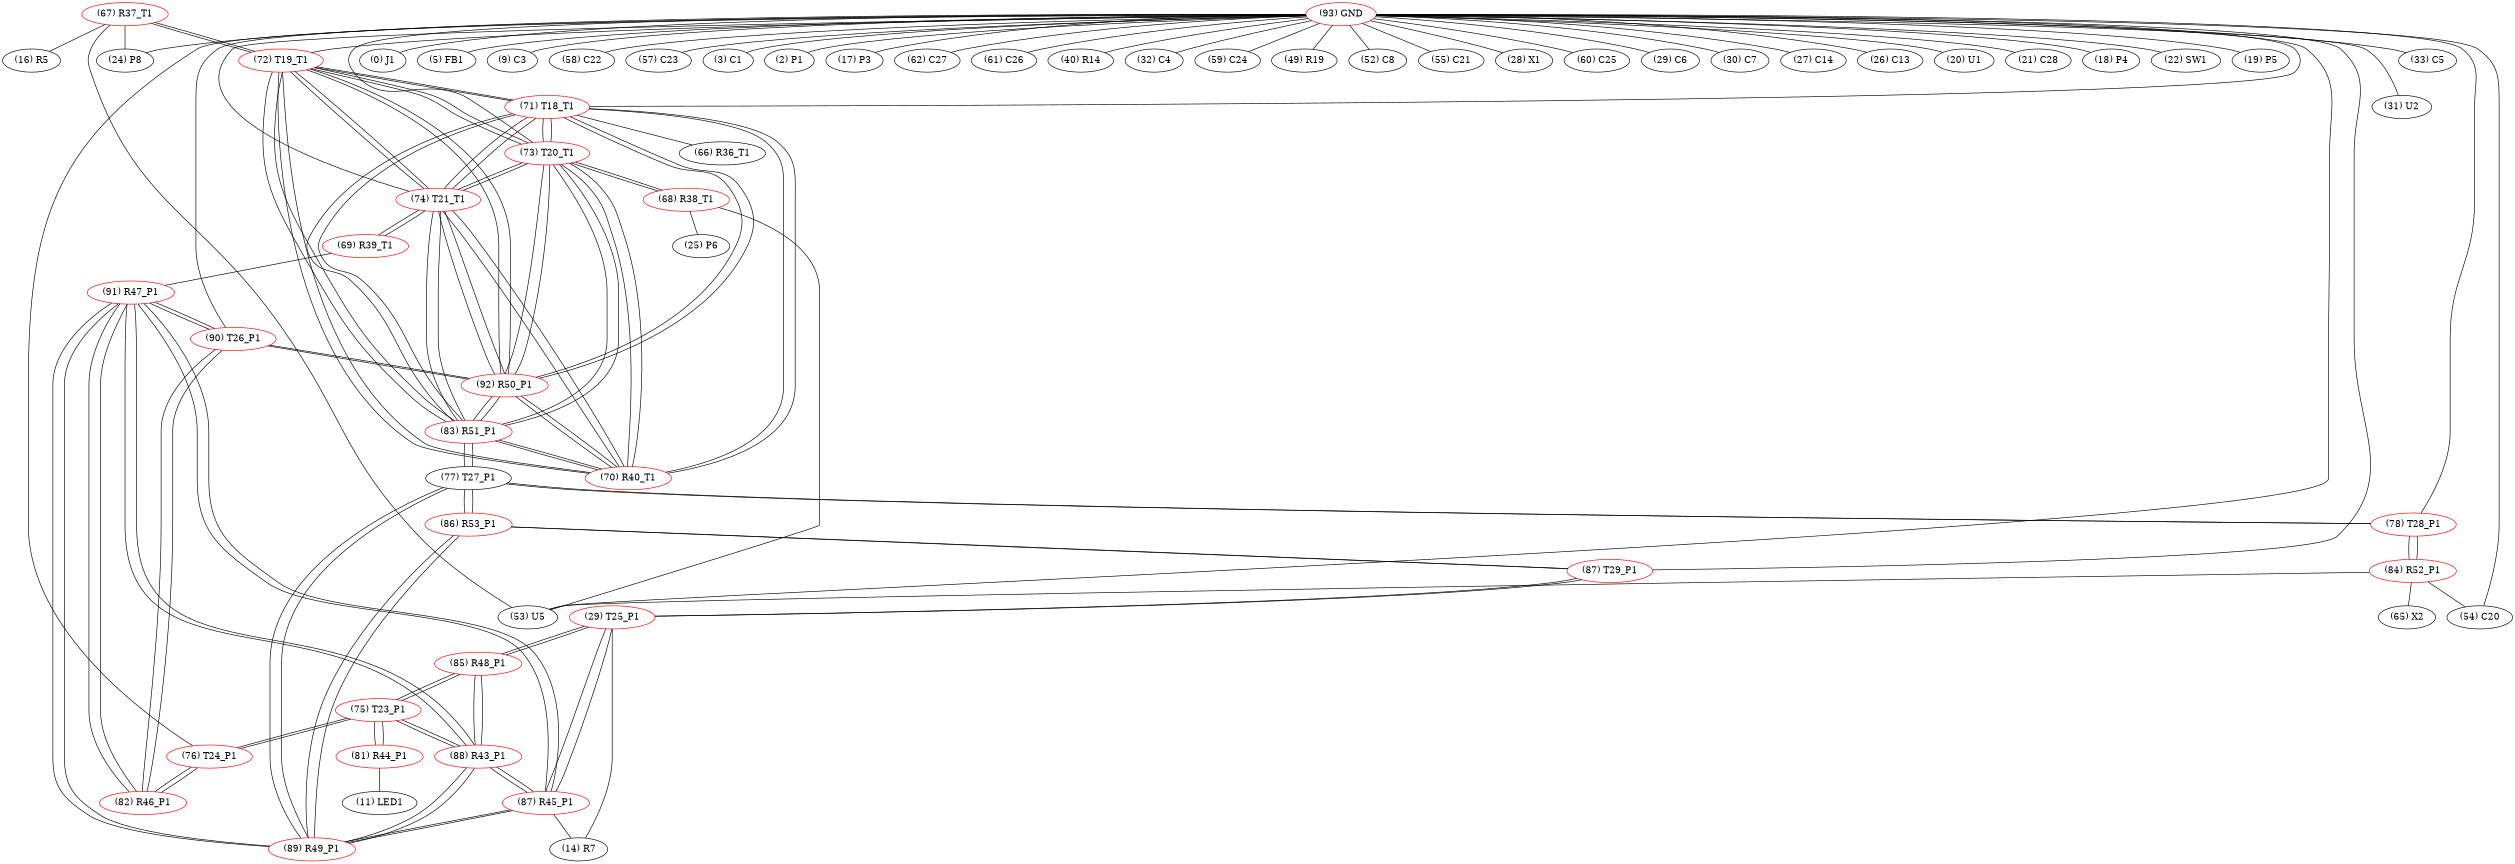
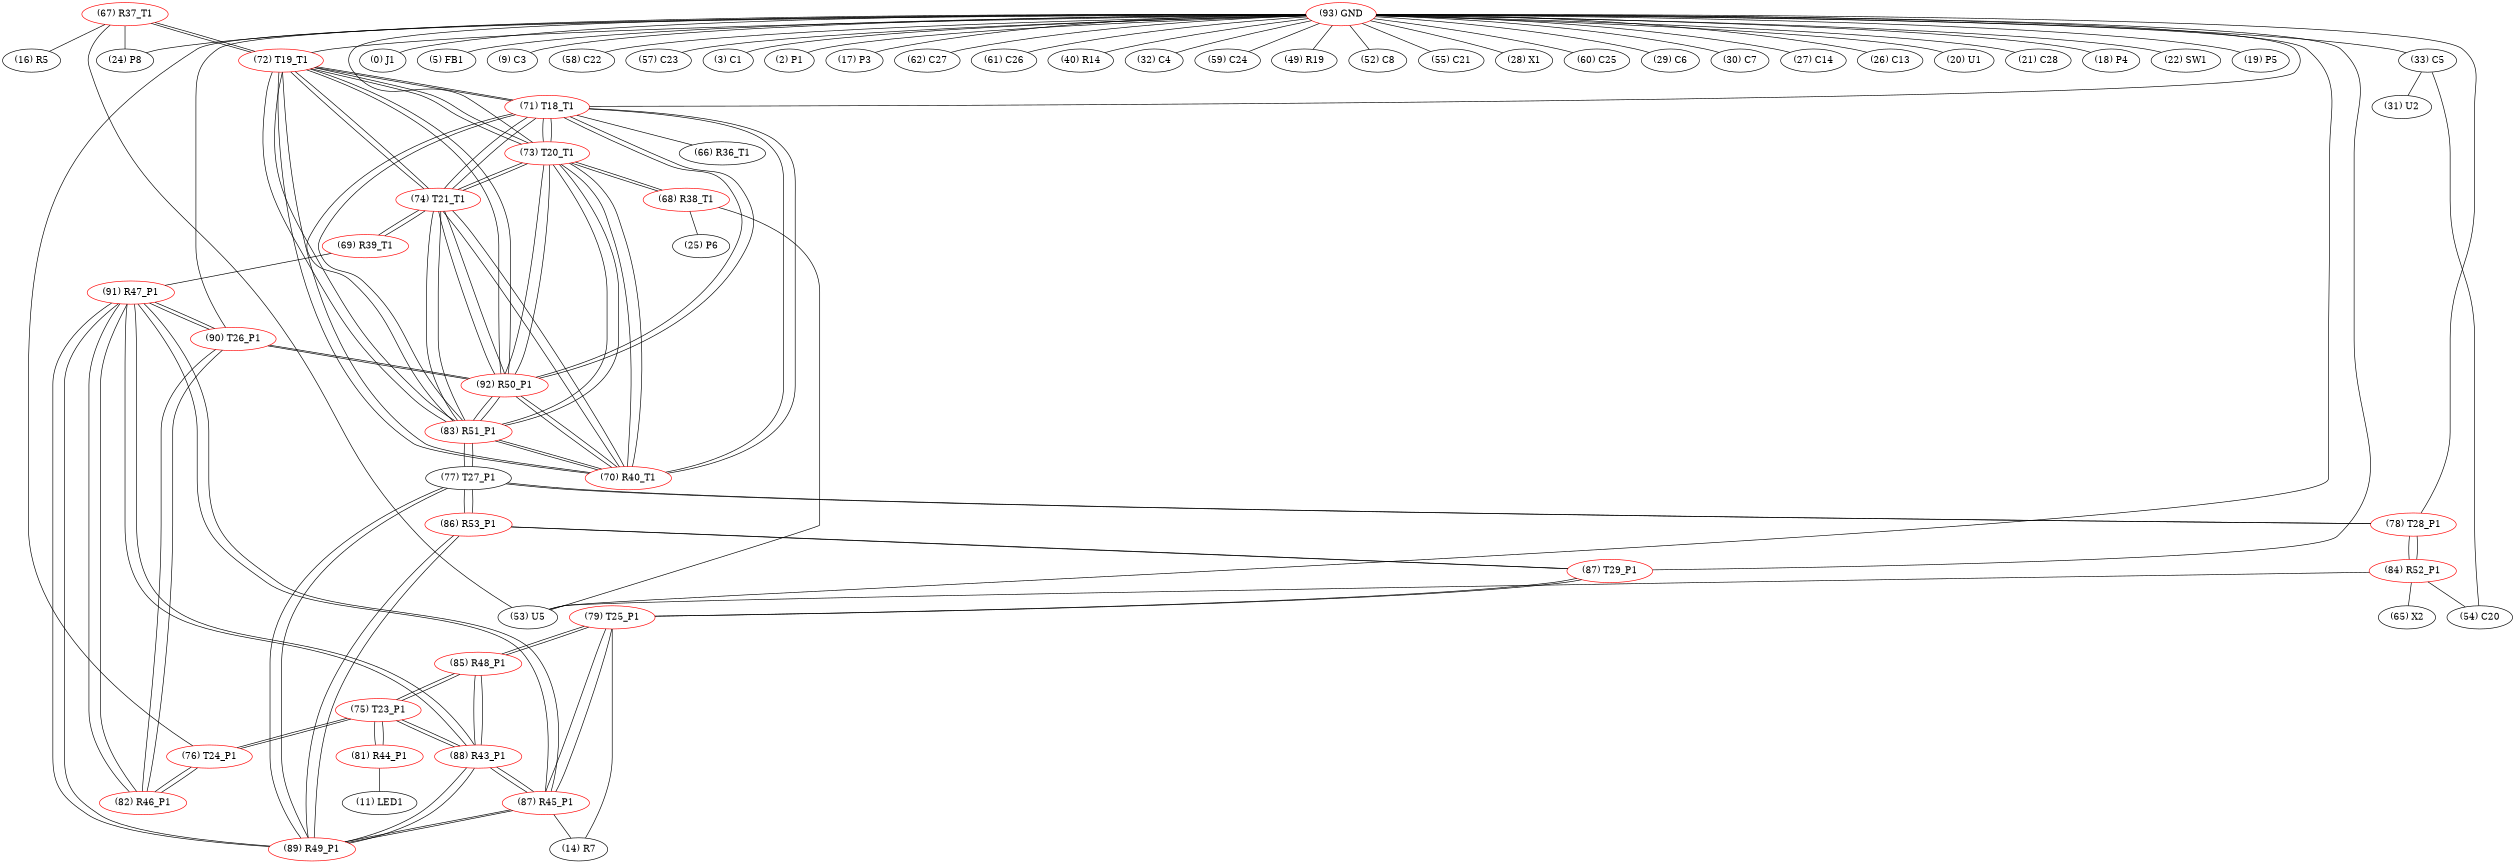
edge "(93) GND" -- "(31) U2": now "(33) C5" -- "(31) U2"
edge "(93) GND" -- "(74) T21_T1": removed
edge "(93) GND" -- "(54) C20": now "(33) C5" -- "(54) C20"
node "(29) T25_P1": label "(29) T25_P1" -> "(79) T25_P1"
